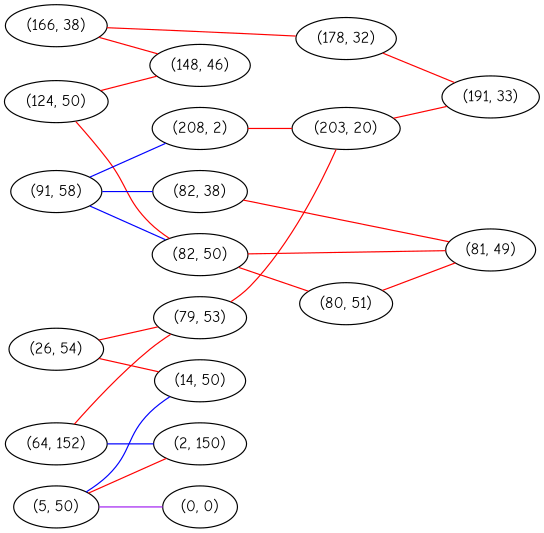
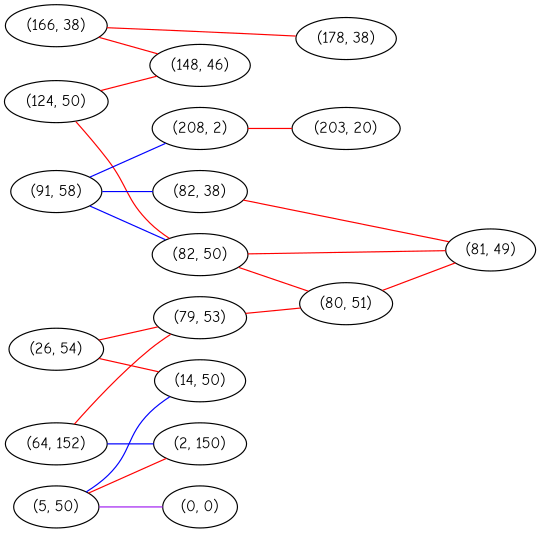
node "(178, 32)": label "(178, 32)" -> "(178, 38)"
node "(191, 33)": removed
edge "(203, 20)" -- "(79, 53)": now "(80, 51)" -- "(79, 53)"
